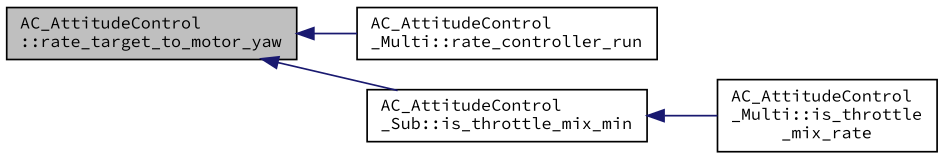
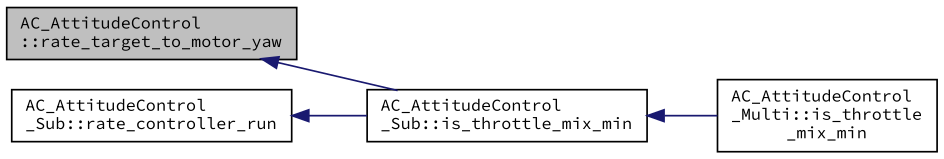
node "AC_AttitudeControl _Multi::rate_controller_run": removed
node "AC_AttitudeControl _Sub::rate_controller_run": added
node "AC_AttitudeControl _Multi::is_throttle _mix_rate": label "AC_AttitudeControl _Multi::is_throttle _mix_rate" -> "AC_AttitudeControl _Multi::is_throttle _mix_min"
